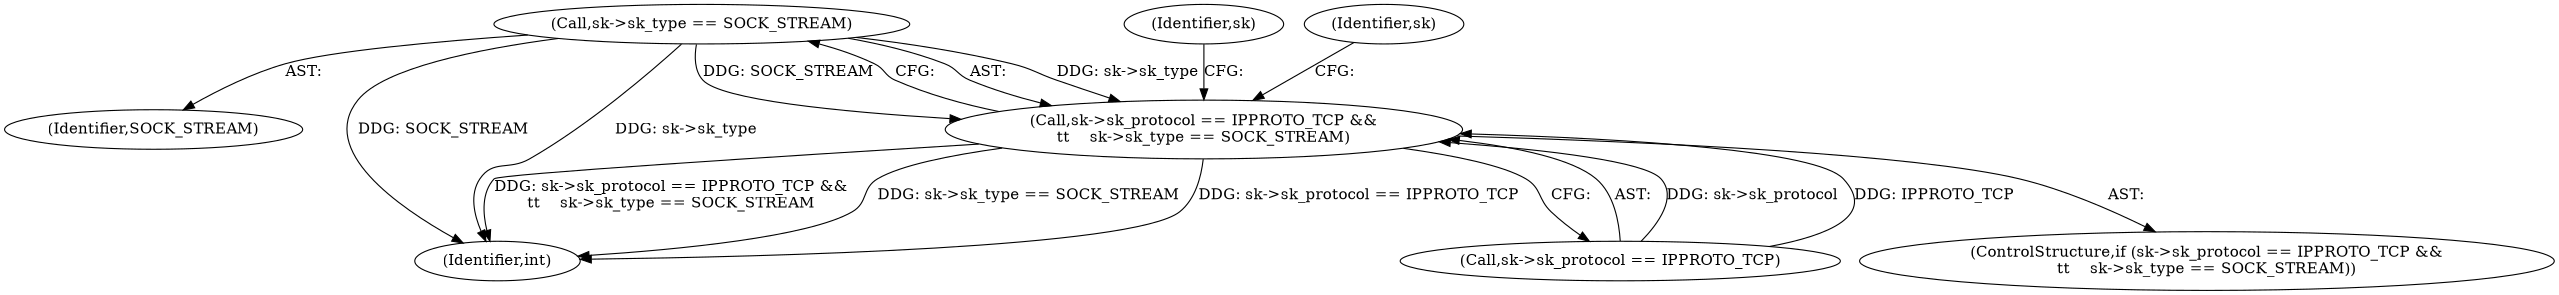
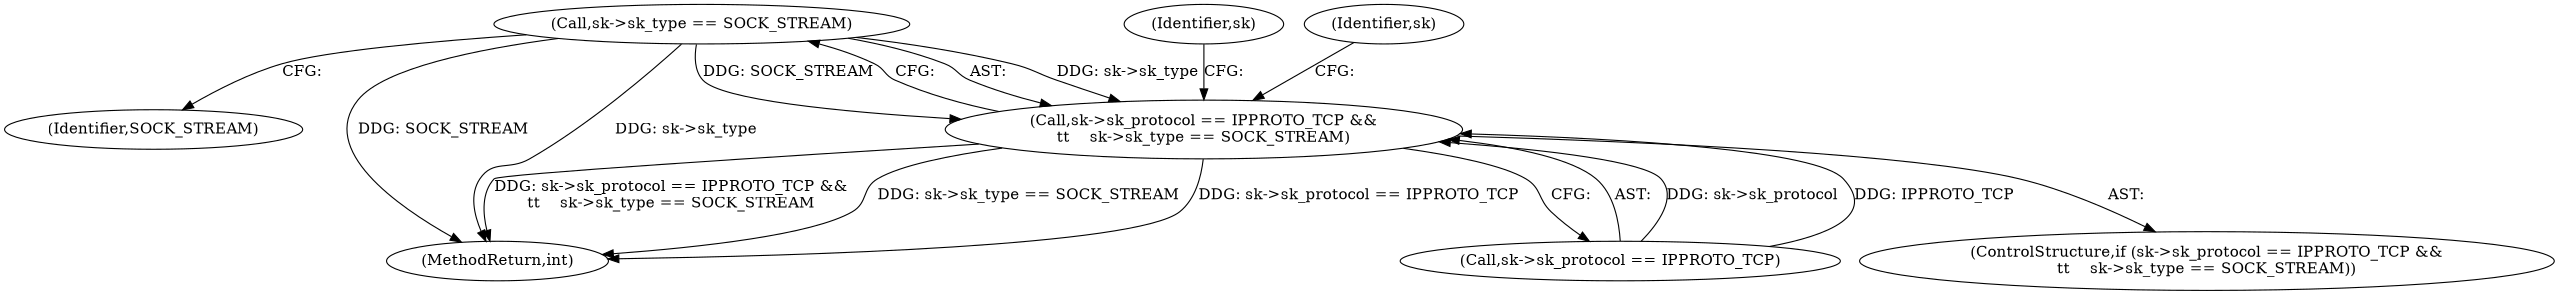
edge "(Call,sk->sk_type == SOCK_STREAM)" -> "(Identifier,SOCK_STREAM)": label "AST: " -> "CFG: "
node "(Identifier,int)": label "(Identifier,int)" -> "(MethodReturn,int)"
